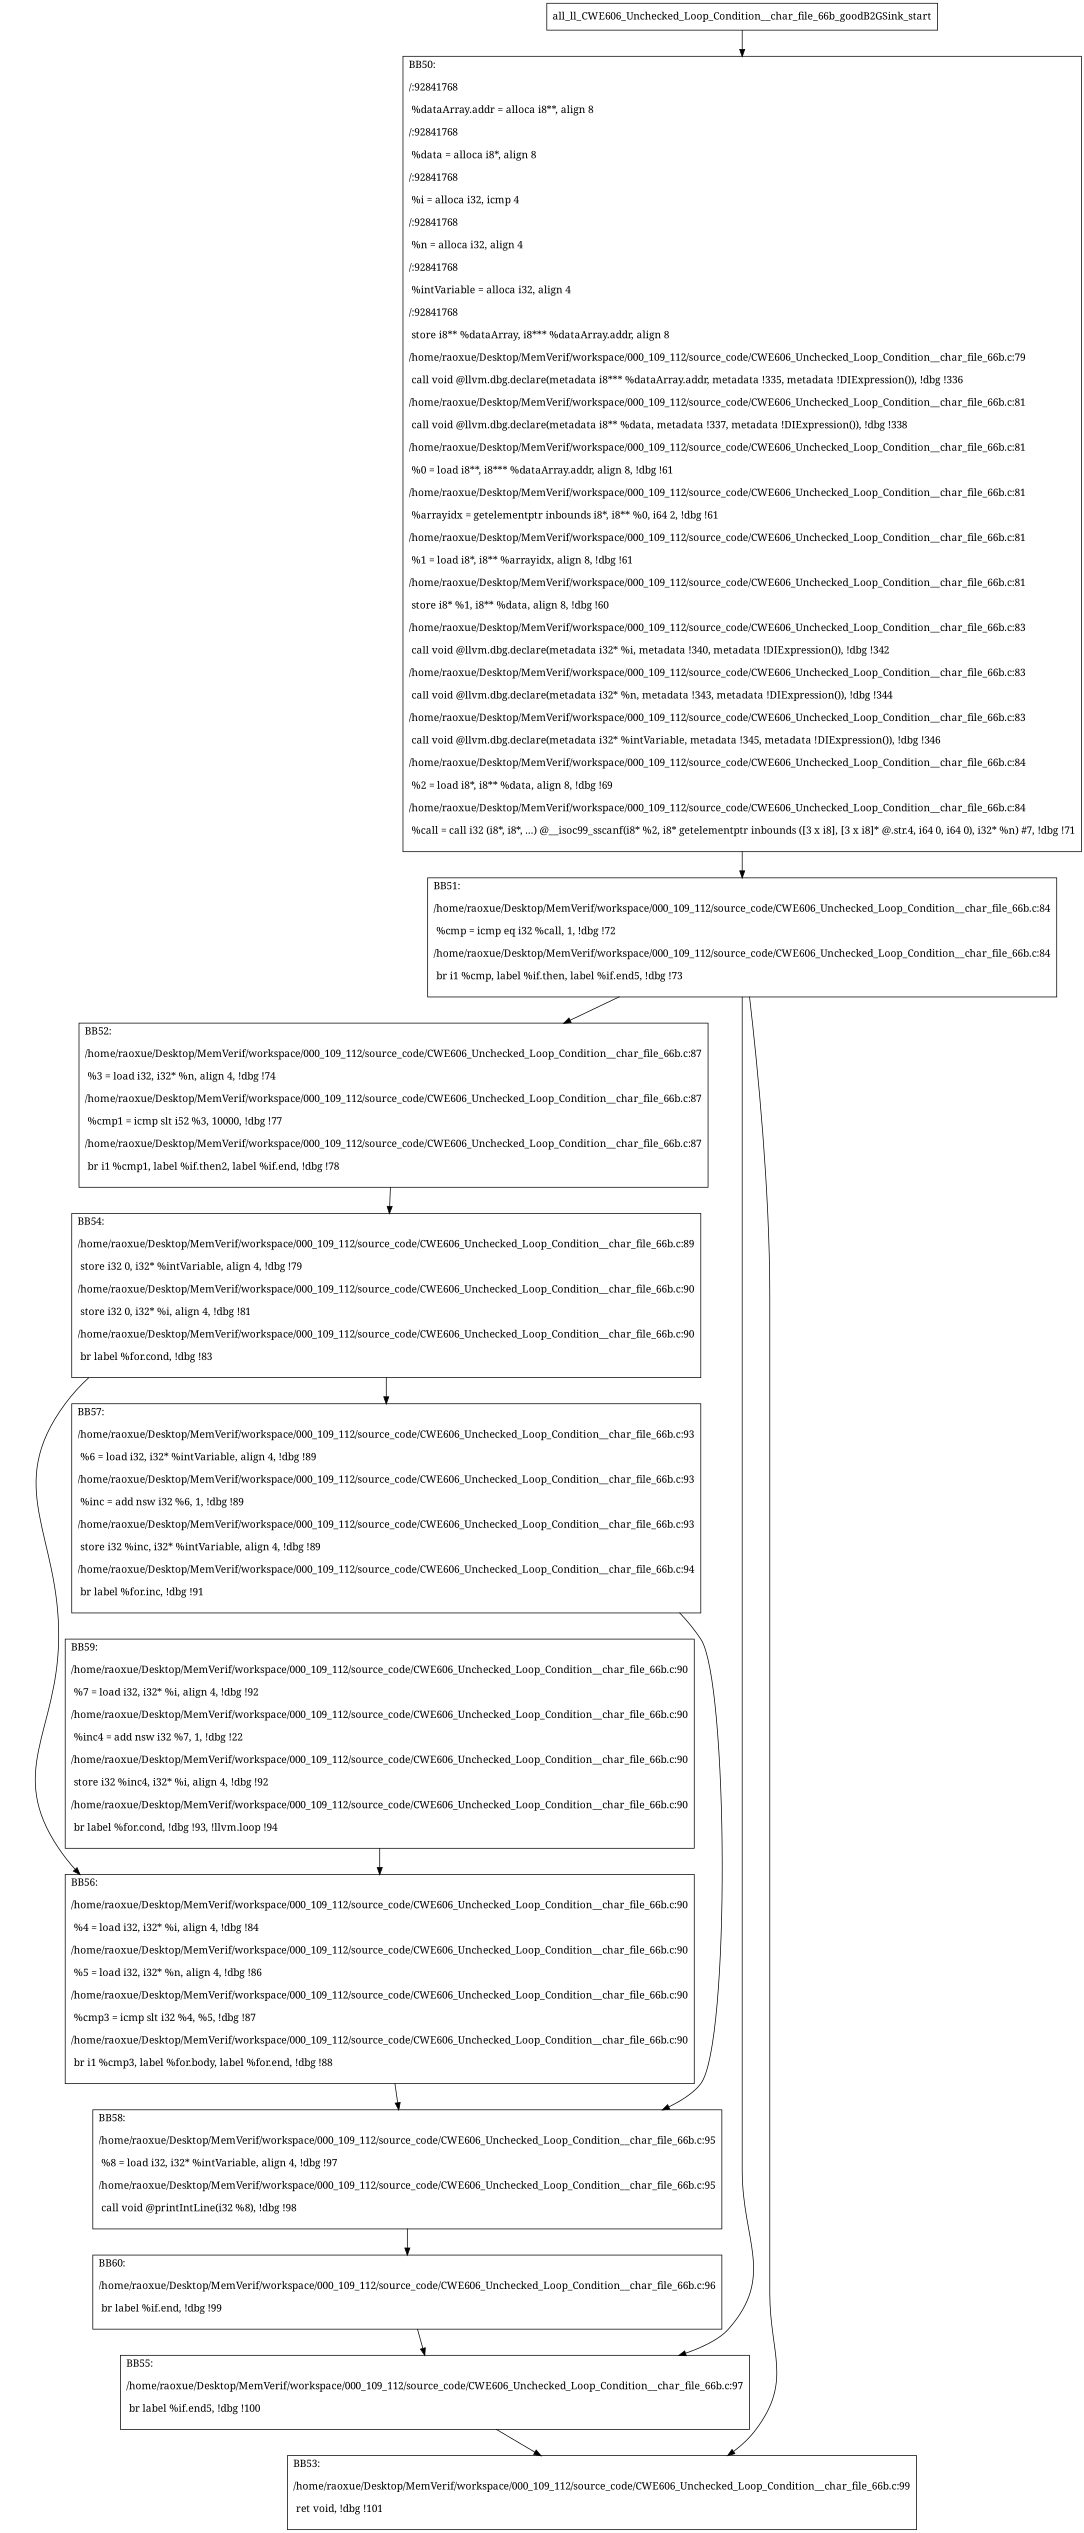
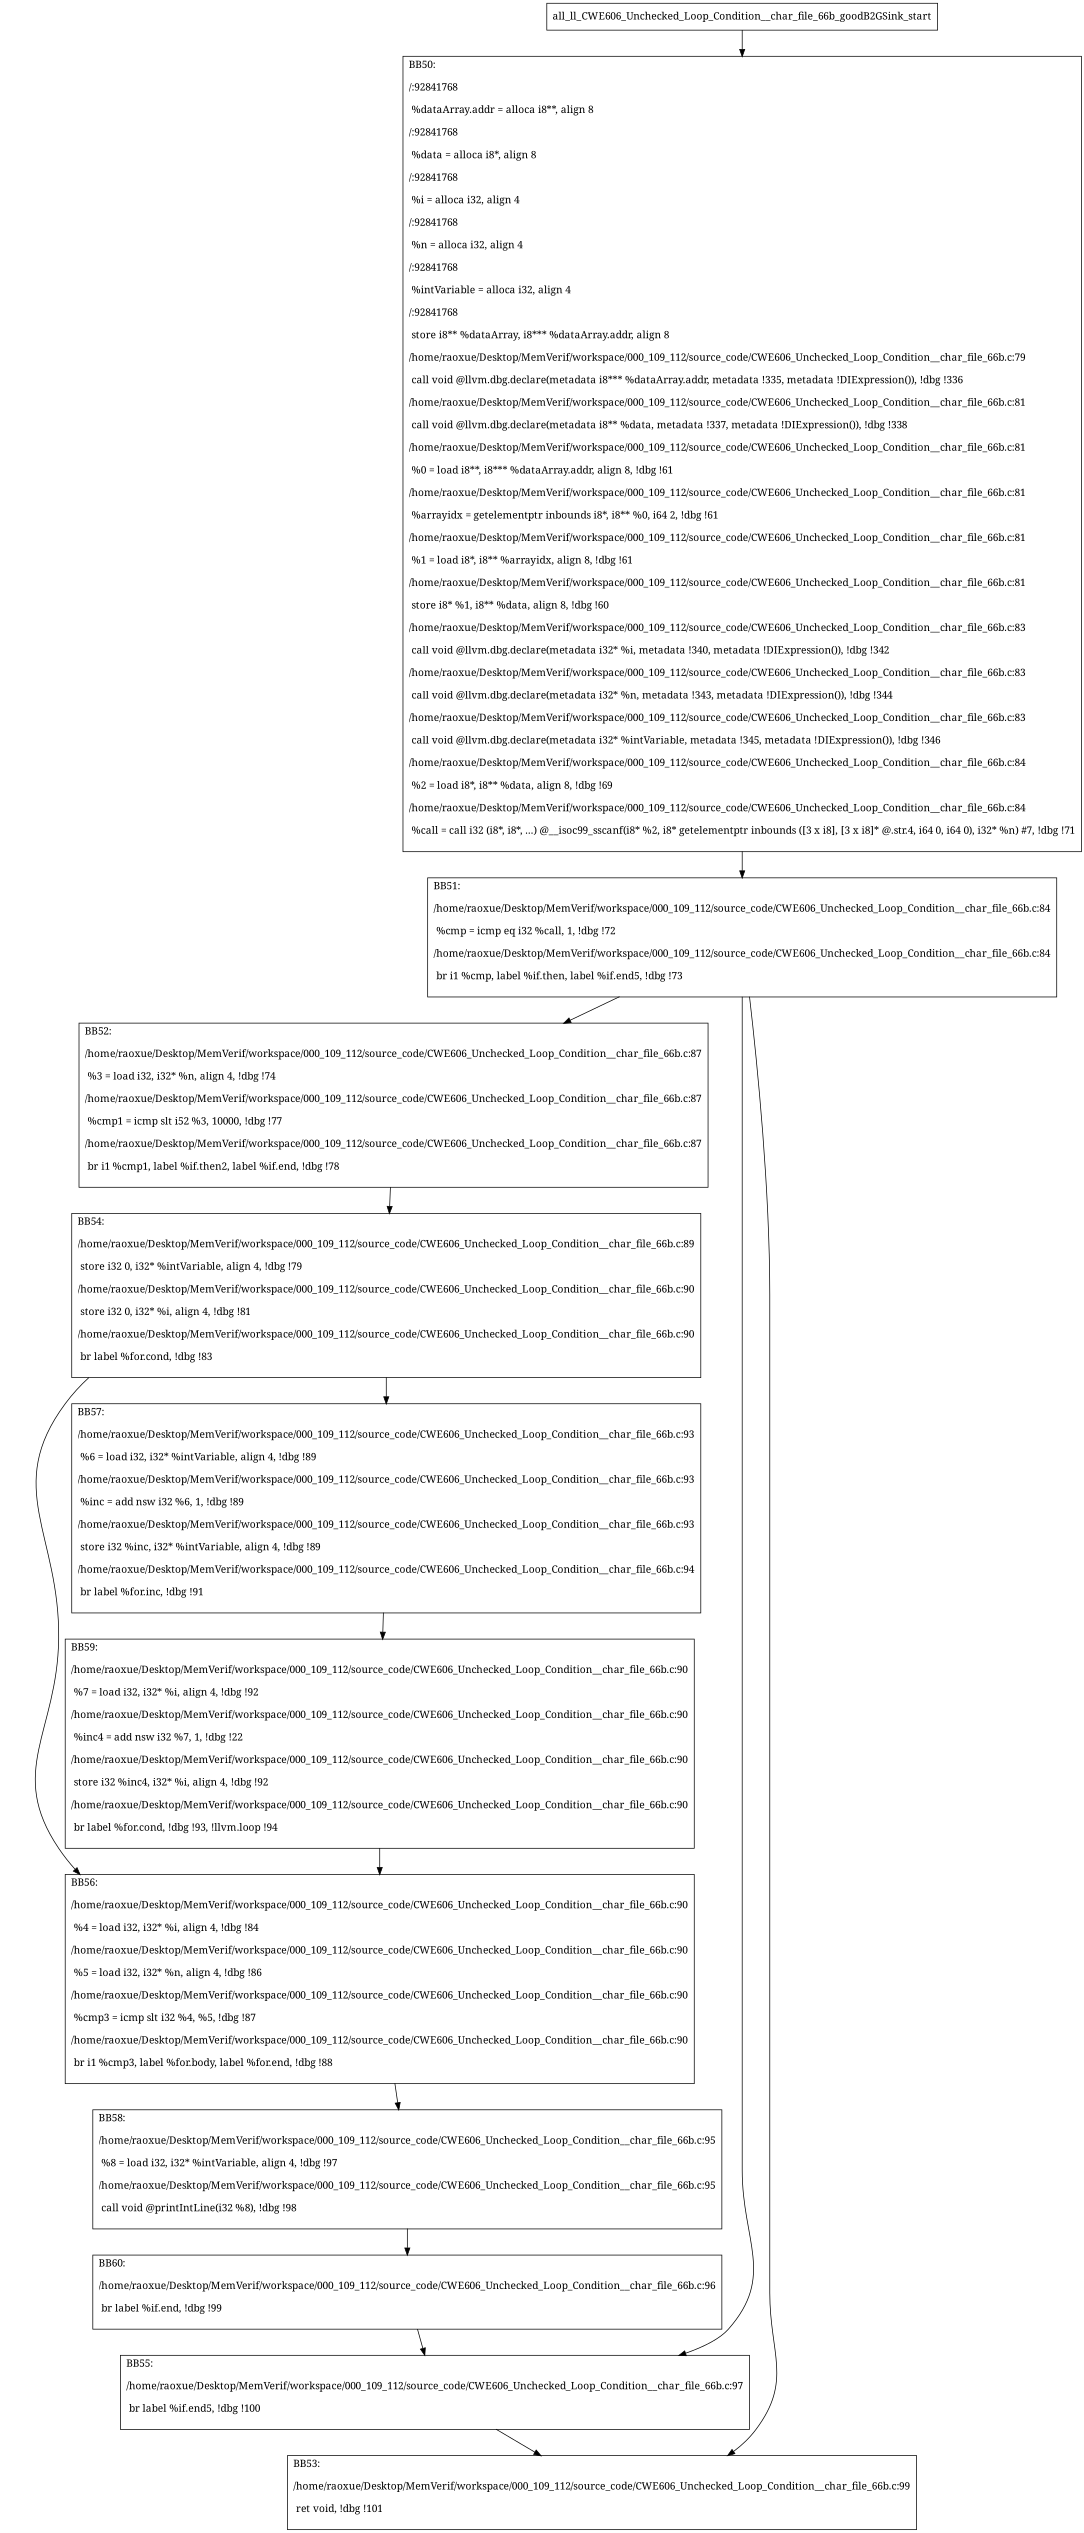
node "BB50:": text "%i = alloca i32, icmp 4" -> "%i = alloca i32, align 4"
edge "BB57:" -> "BB58:": now "BB57:" -> "BB59:"
